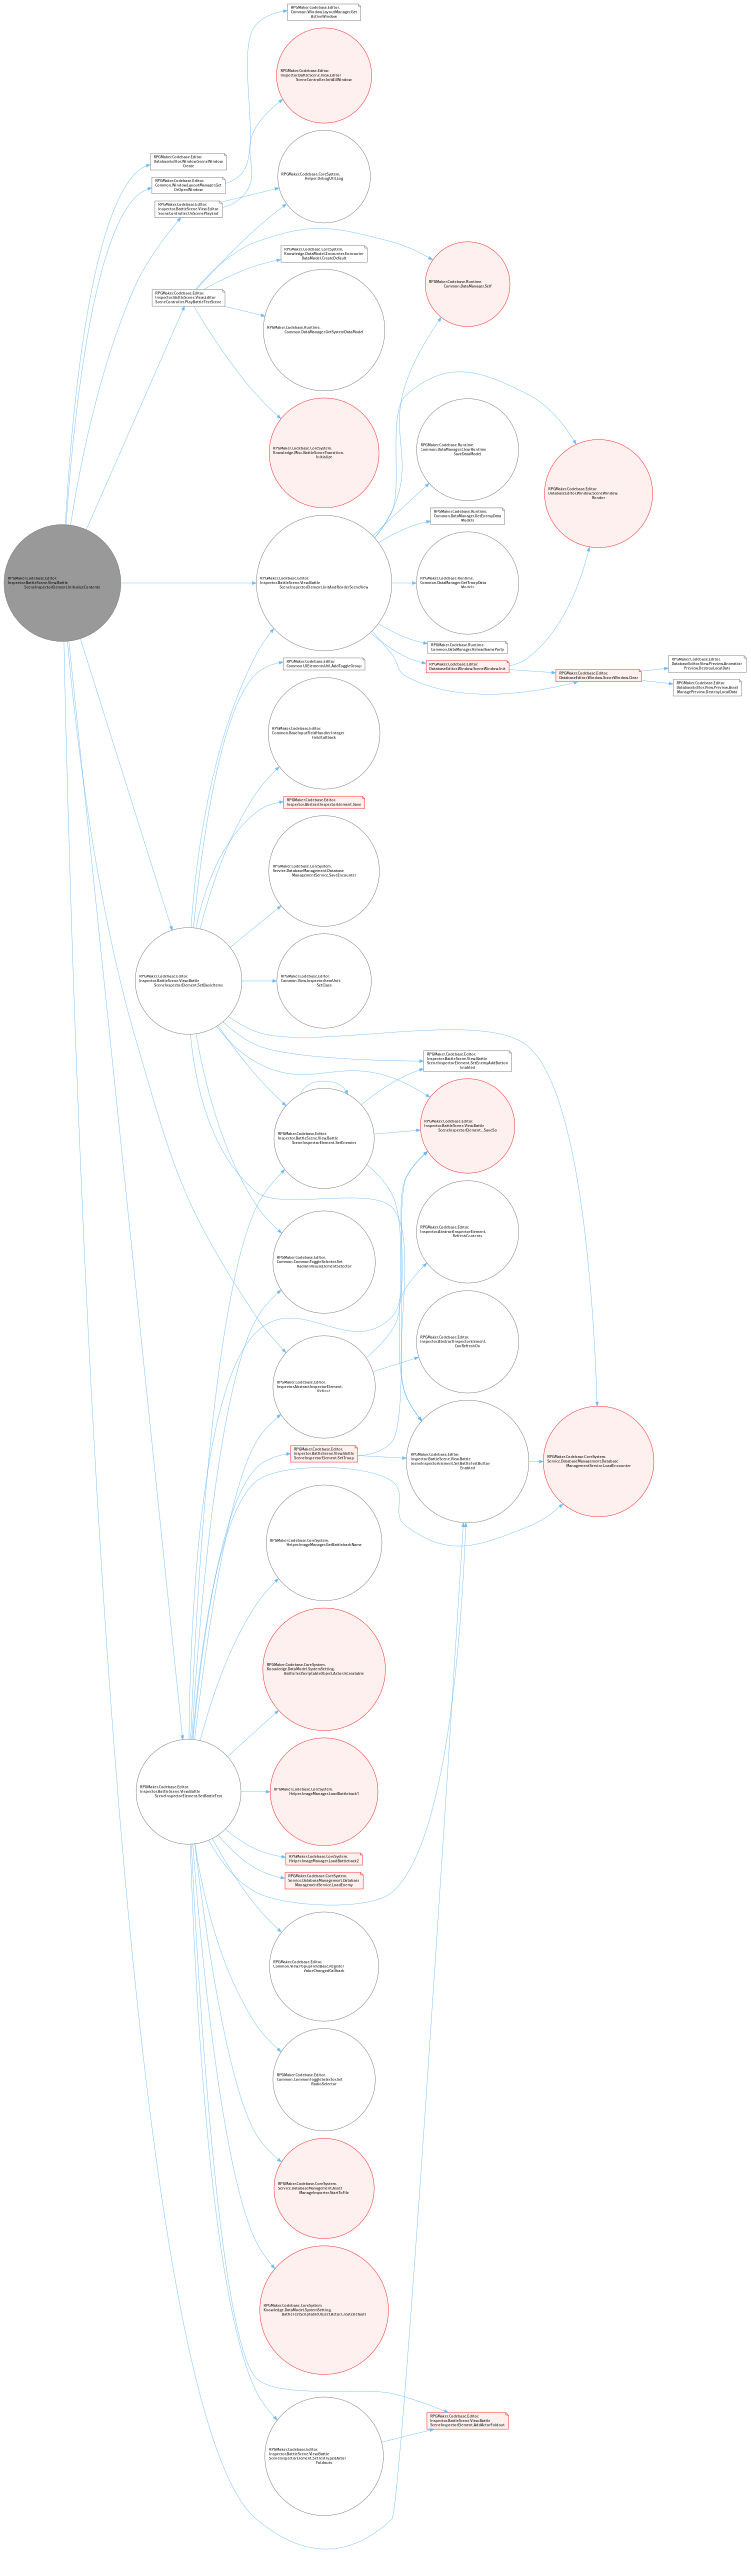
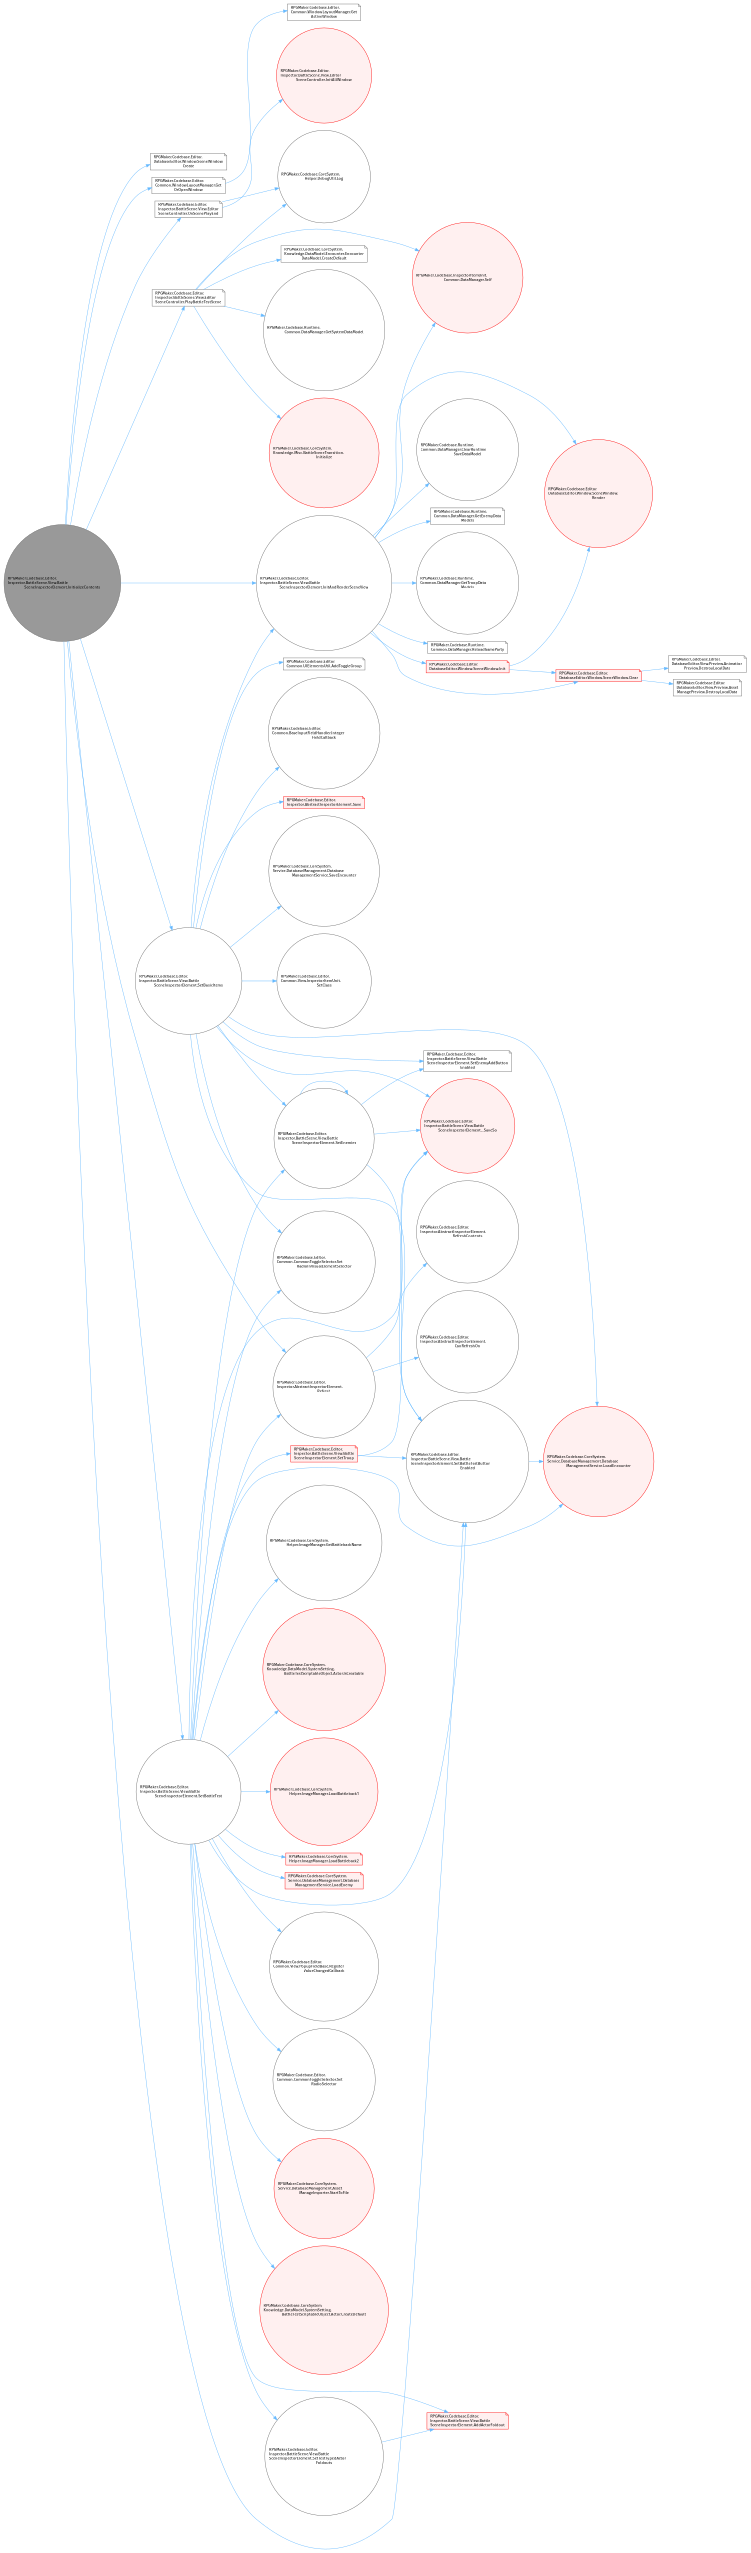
node "RPGMaker.Codebase.Runtime. Common.DataManager.Self": label "RPGMaker.Codebase.Runtime. Common.DataManager.Self" -> "RPGMaker.Codebase.InspectorItemUnit. Common.DataManager.Self"
